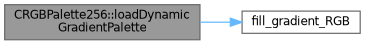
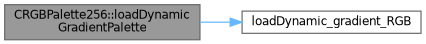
node "fill_gradient_RGB": label "fill_gradient_RGB" -> "loadDynamic_gradient_RGB"
